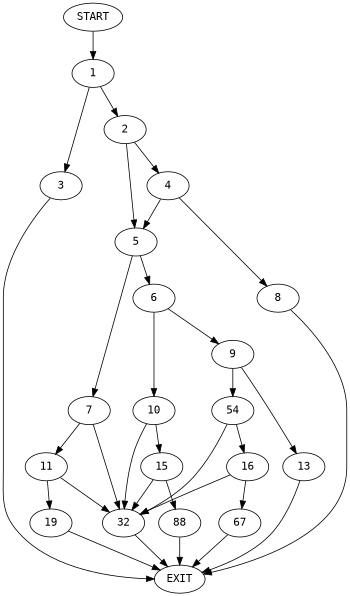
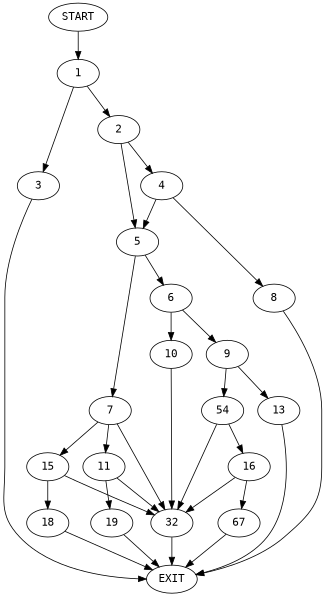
edge "10" -> "15": now "7" -> "15"
node "88": label "88" -> "18"
